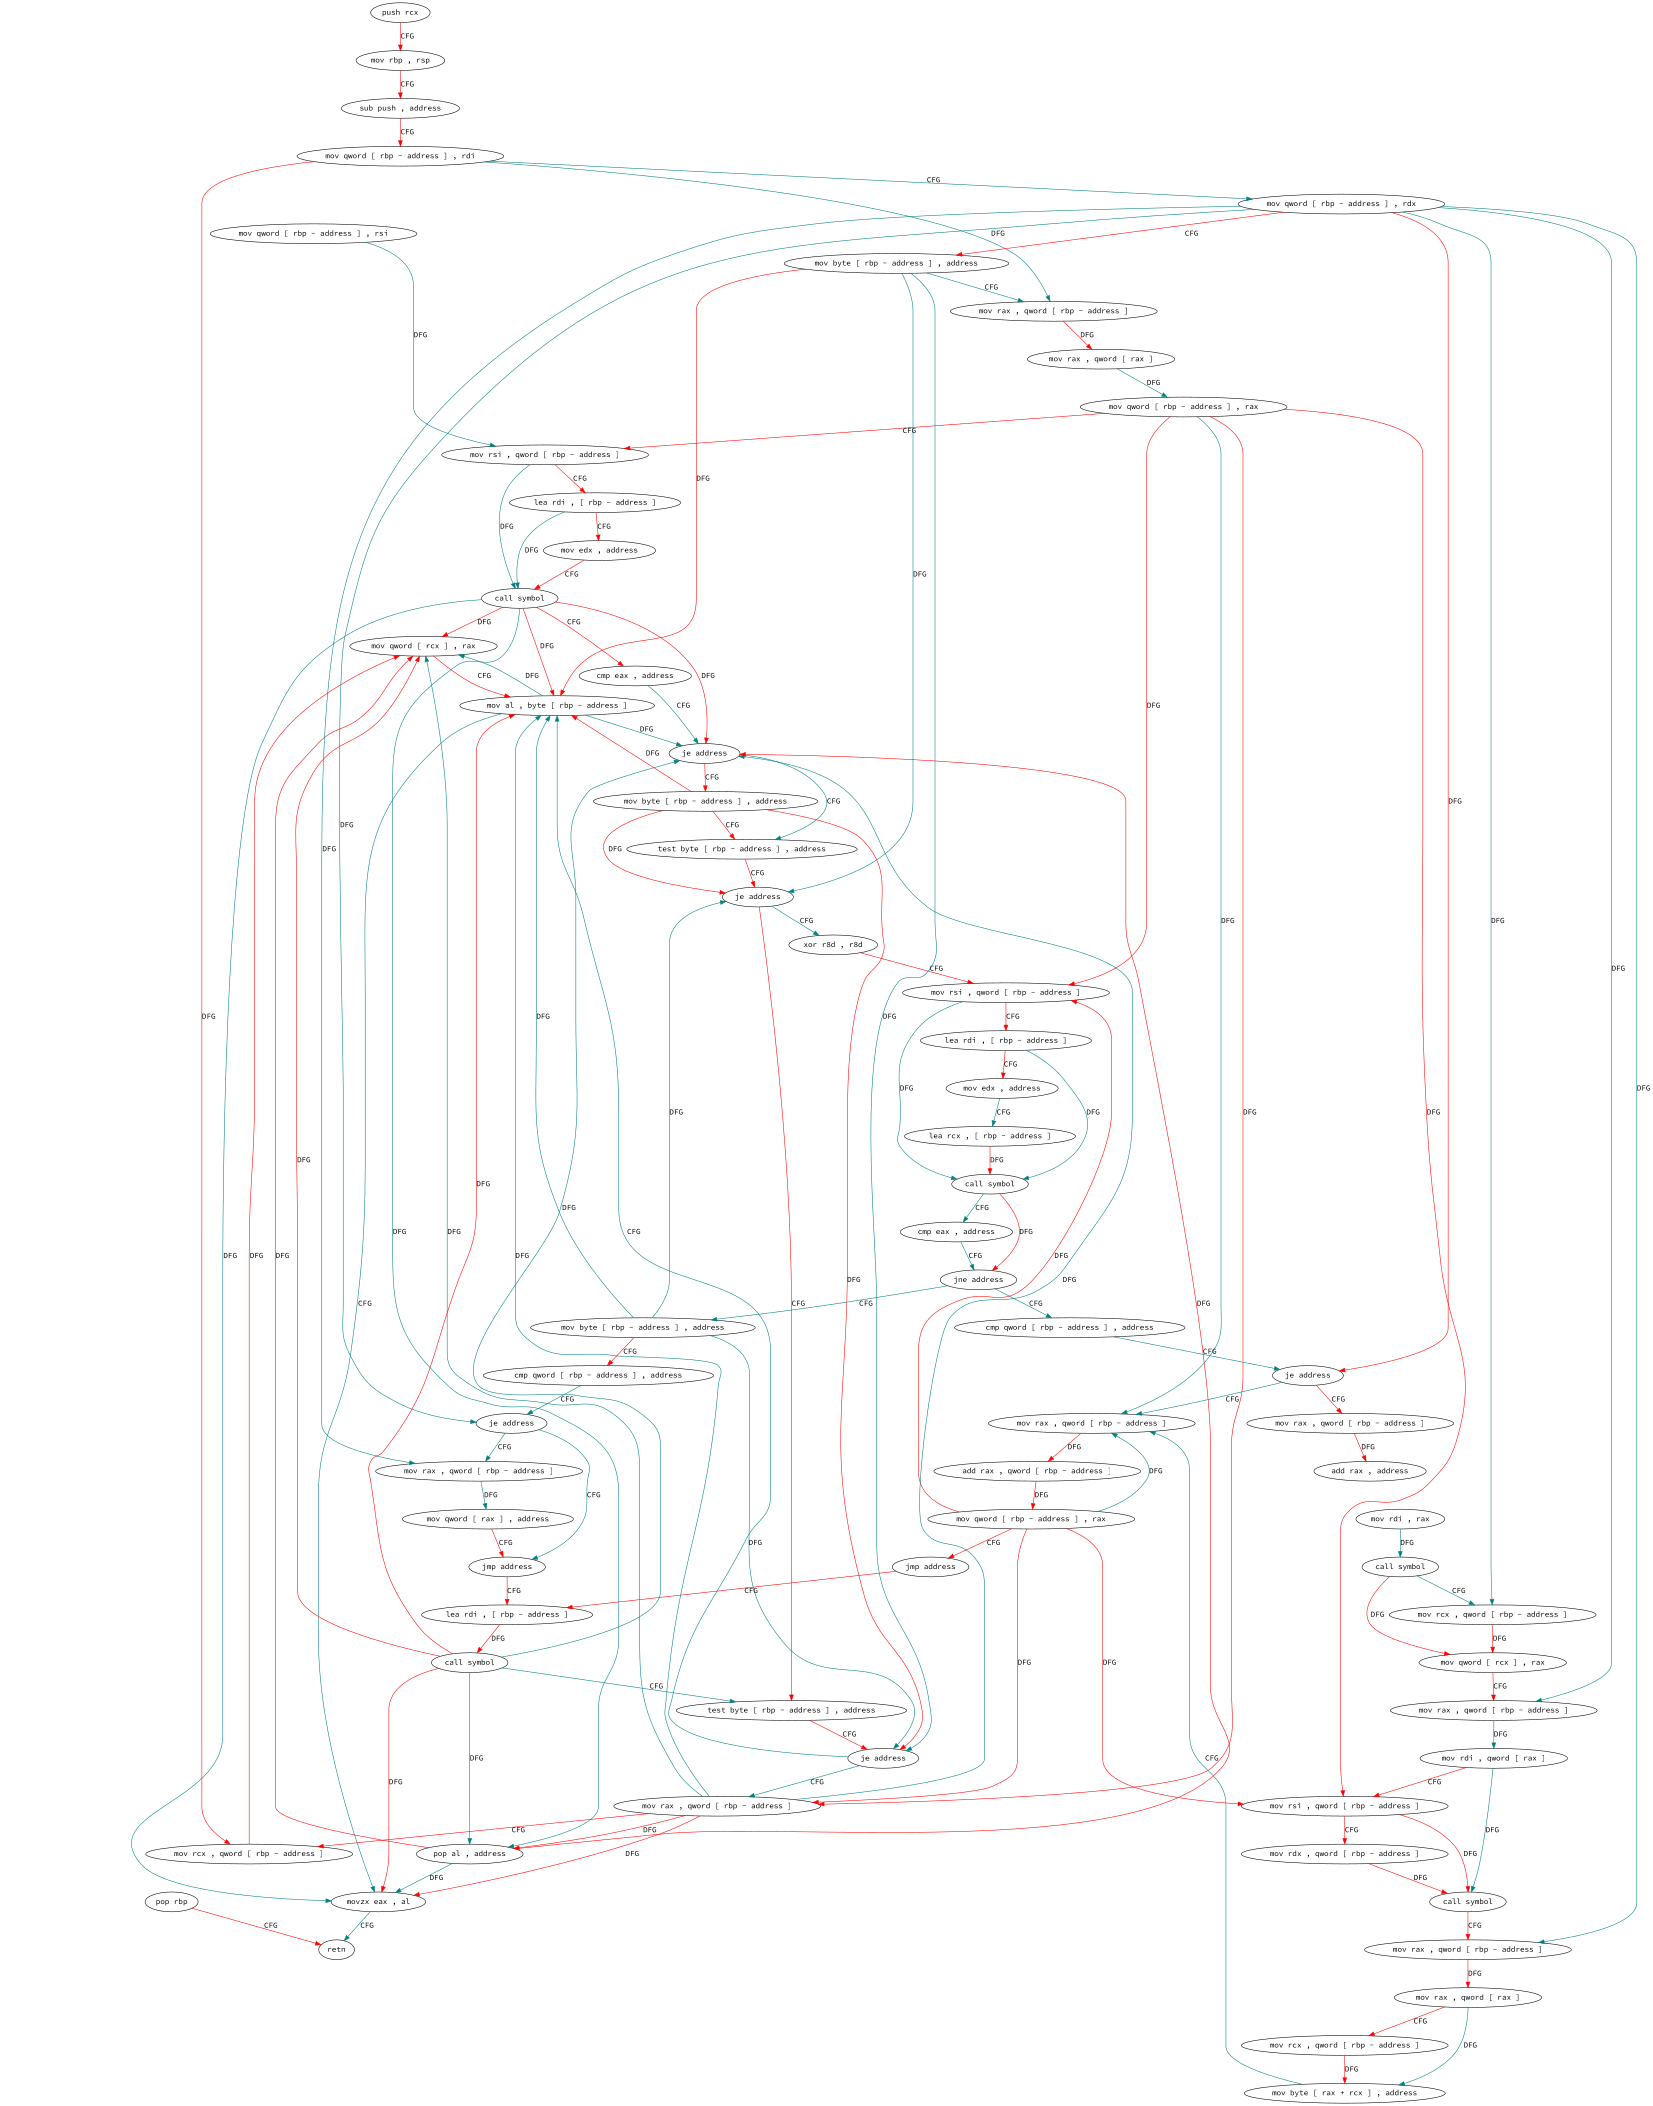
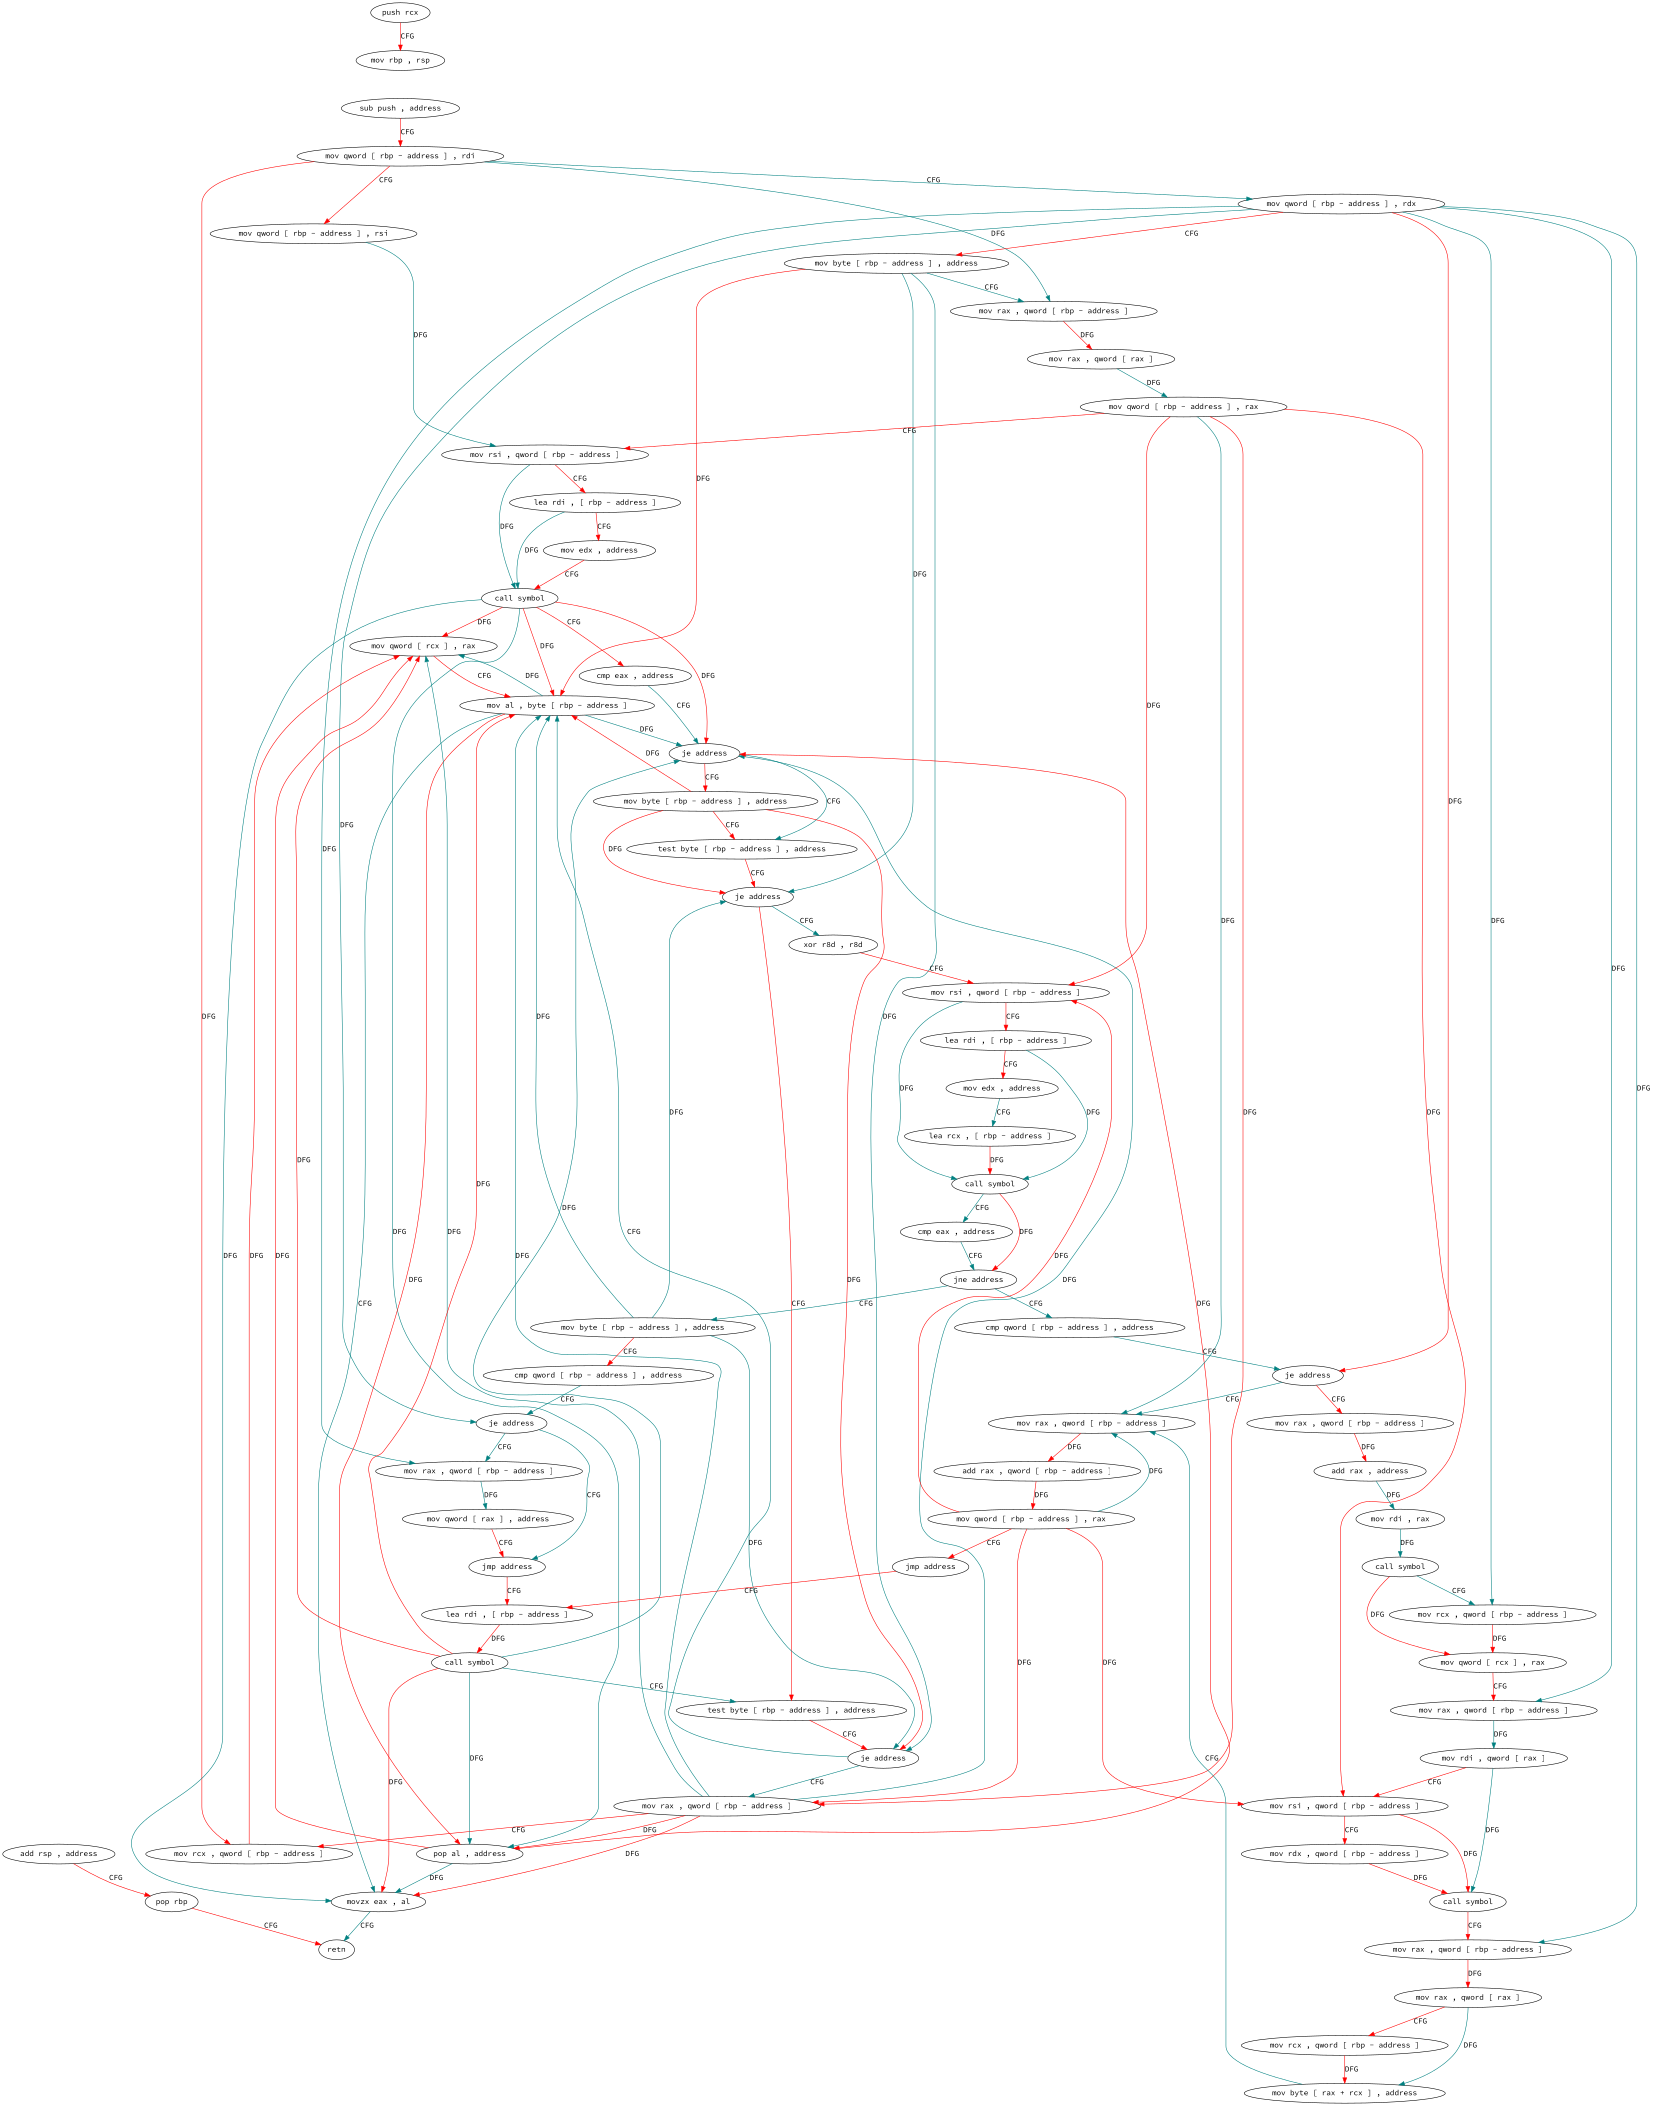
edge "mov rbp , rsp" -> "sub push , address": removed, label "CFG"
edge "mov qword [ rbp - address ] , rdi" -> "mov qword [ rbp - address ] , rsi": added, label "CFG"
edge "mov al , byte [ rbp - address ]" -> "pop al , address": added, label "DFG"
edge "add rax , address" -> "mov rdi , rax": added, label "DFG"
node "add rsp , address": added
